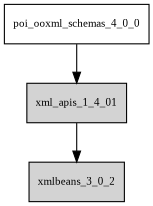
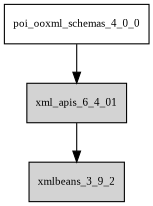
node "xml_apis_1_4_01": label "xml_apis_1_4_01" -> "xml_apis_6_4_01"
node "xmlbeans_3_0_2": label "xmlbeans_3_0_2" -> "xmlbeans_3_9_2"
